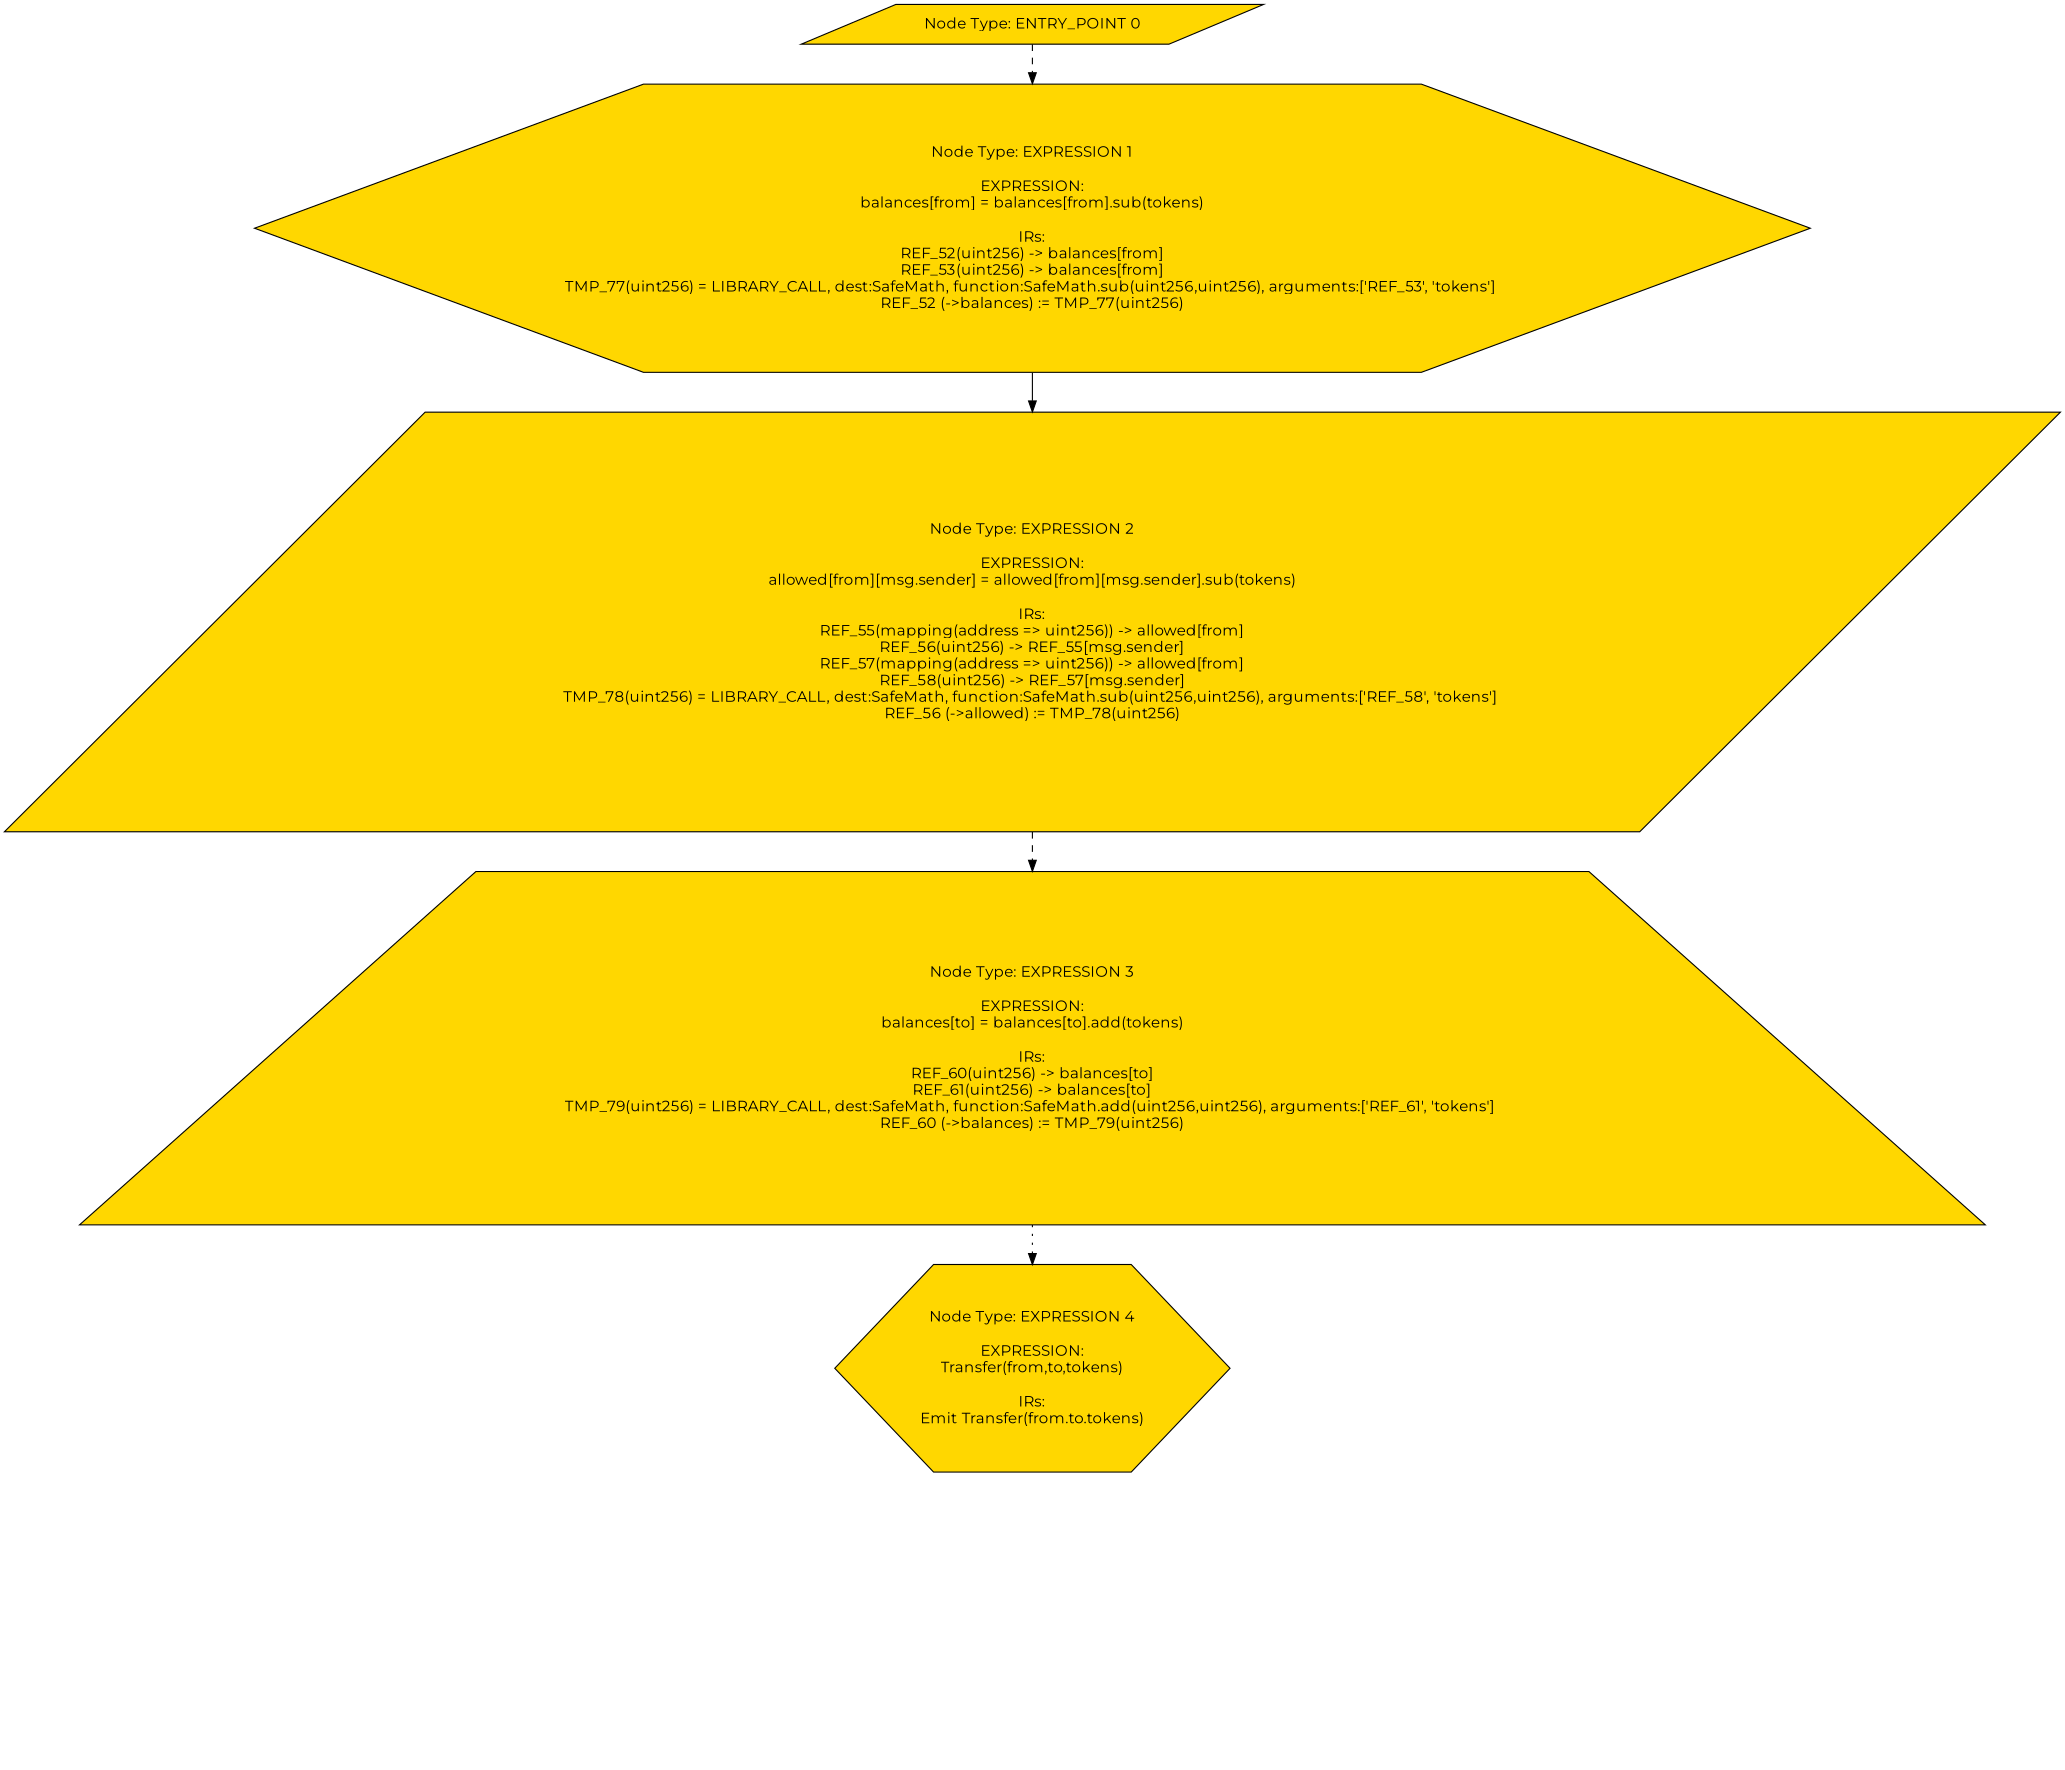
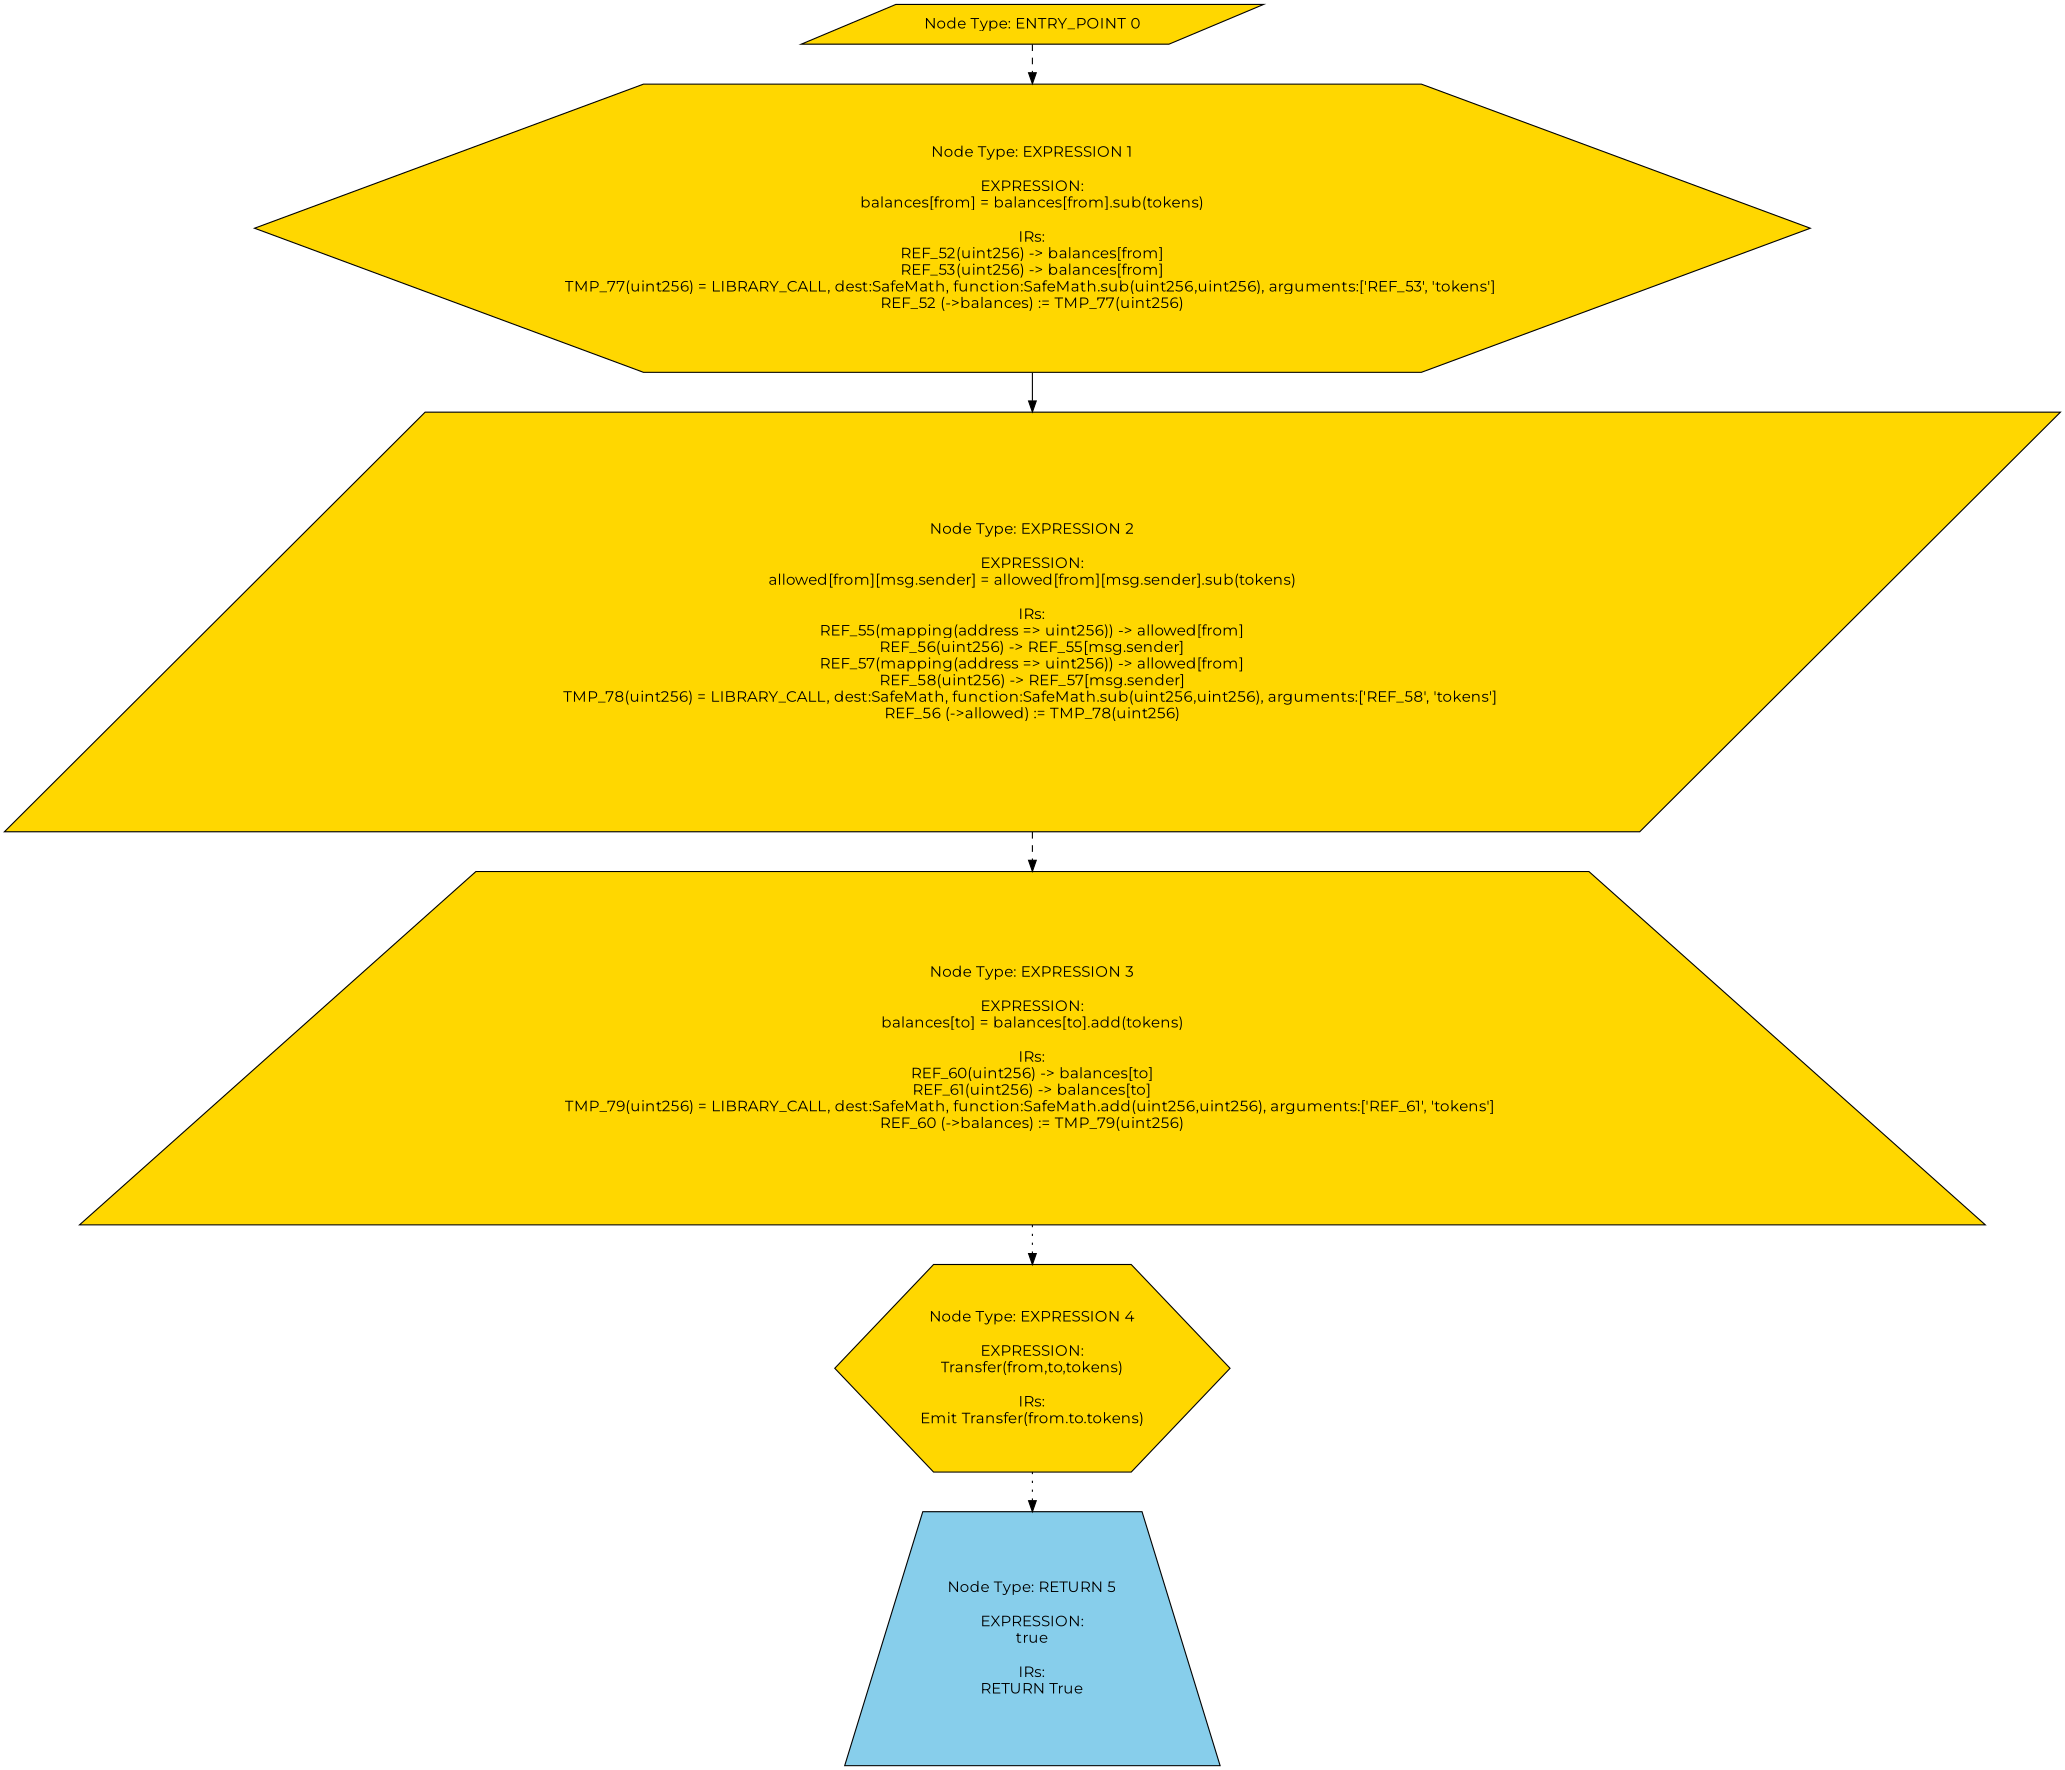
node "Node Type: RETURN 5 EXPRESSION: true IRs: RETURN True": added
